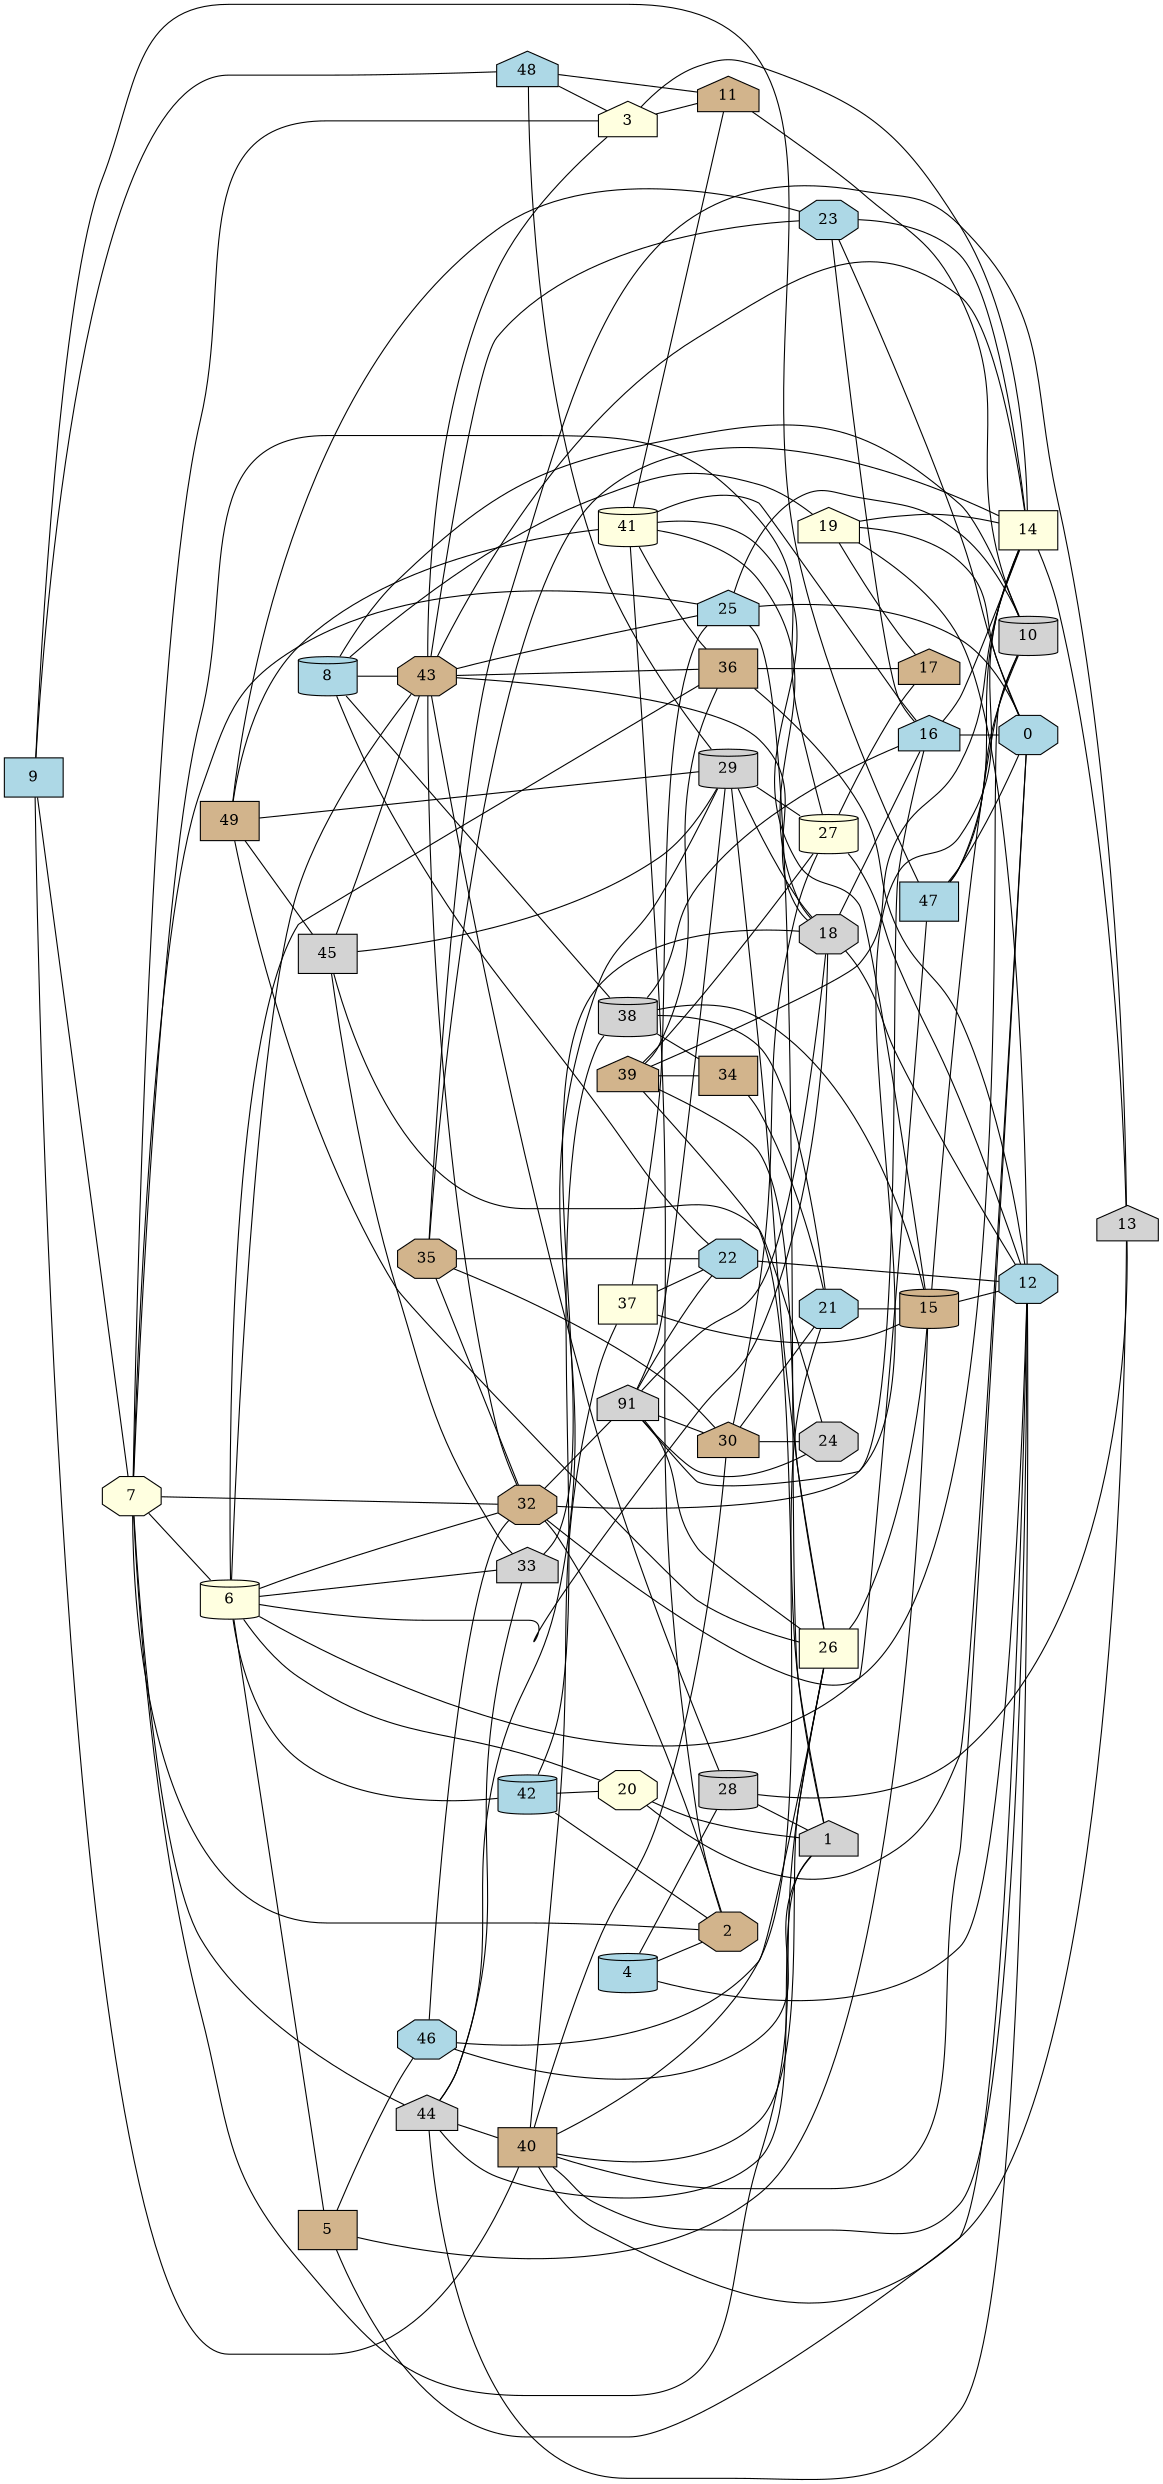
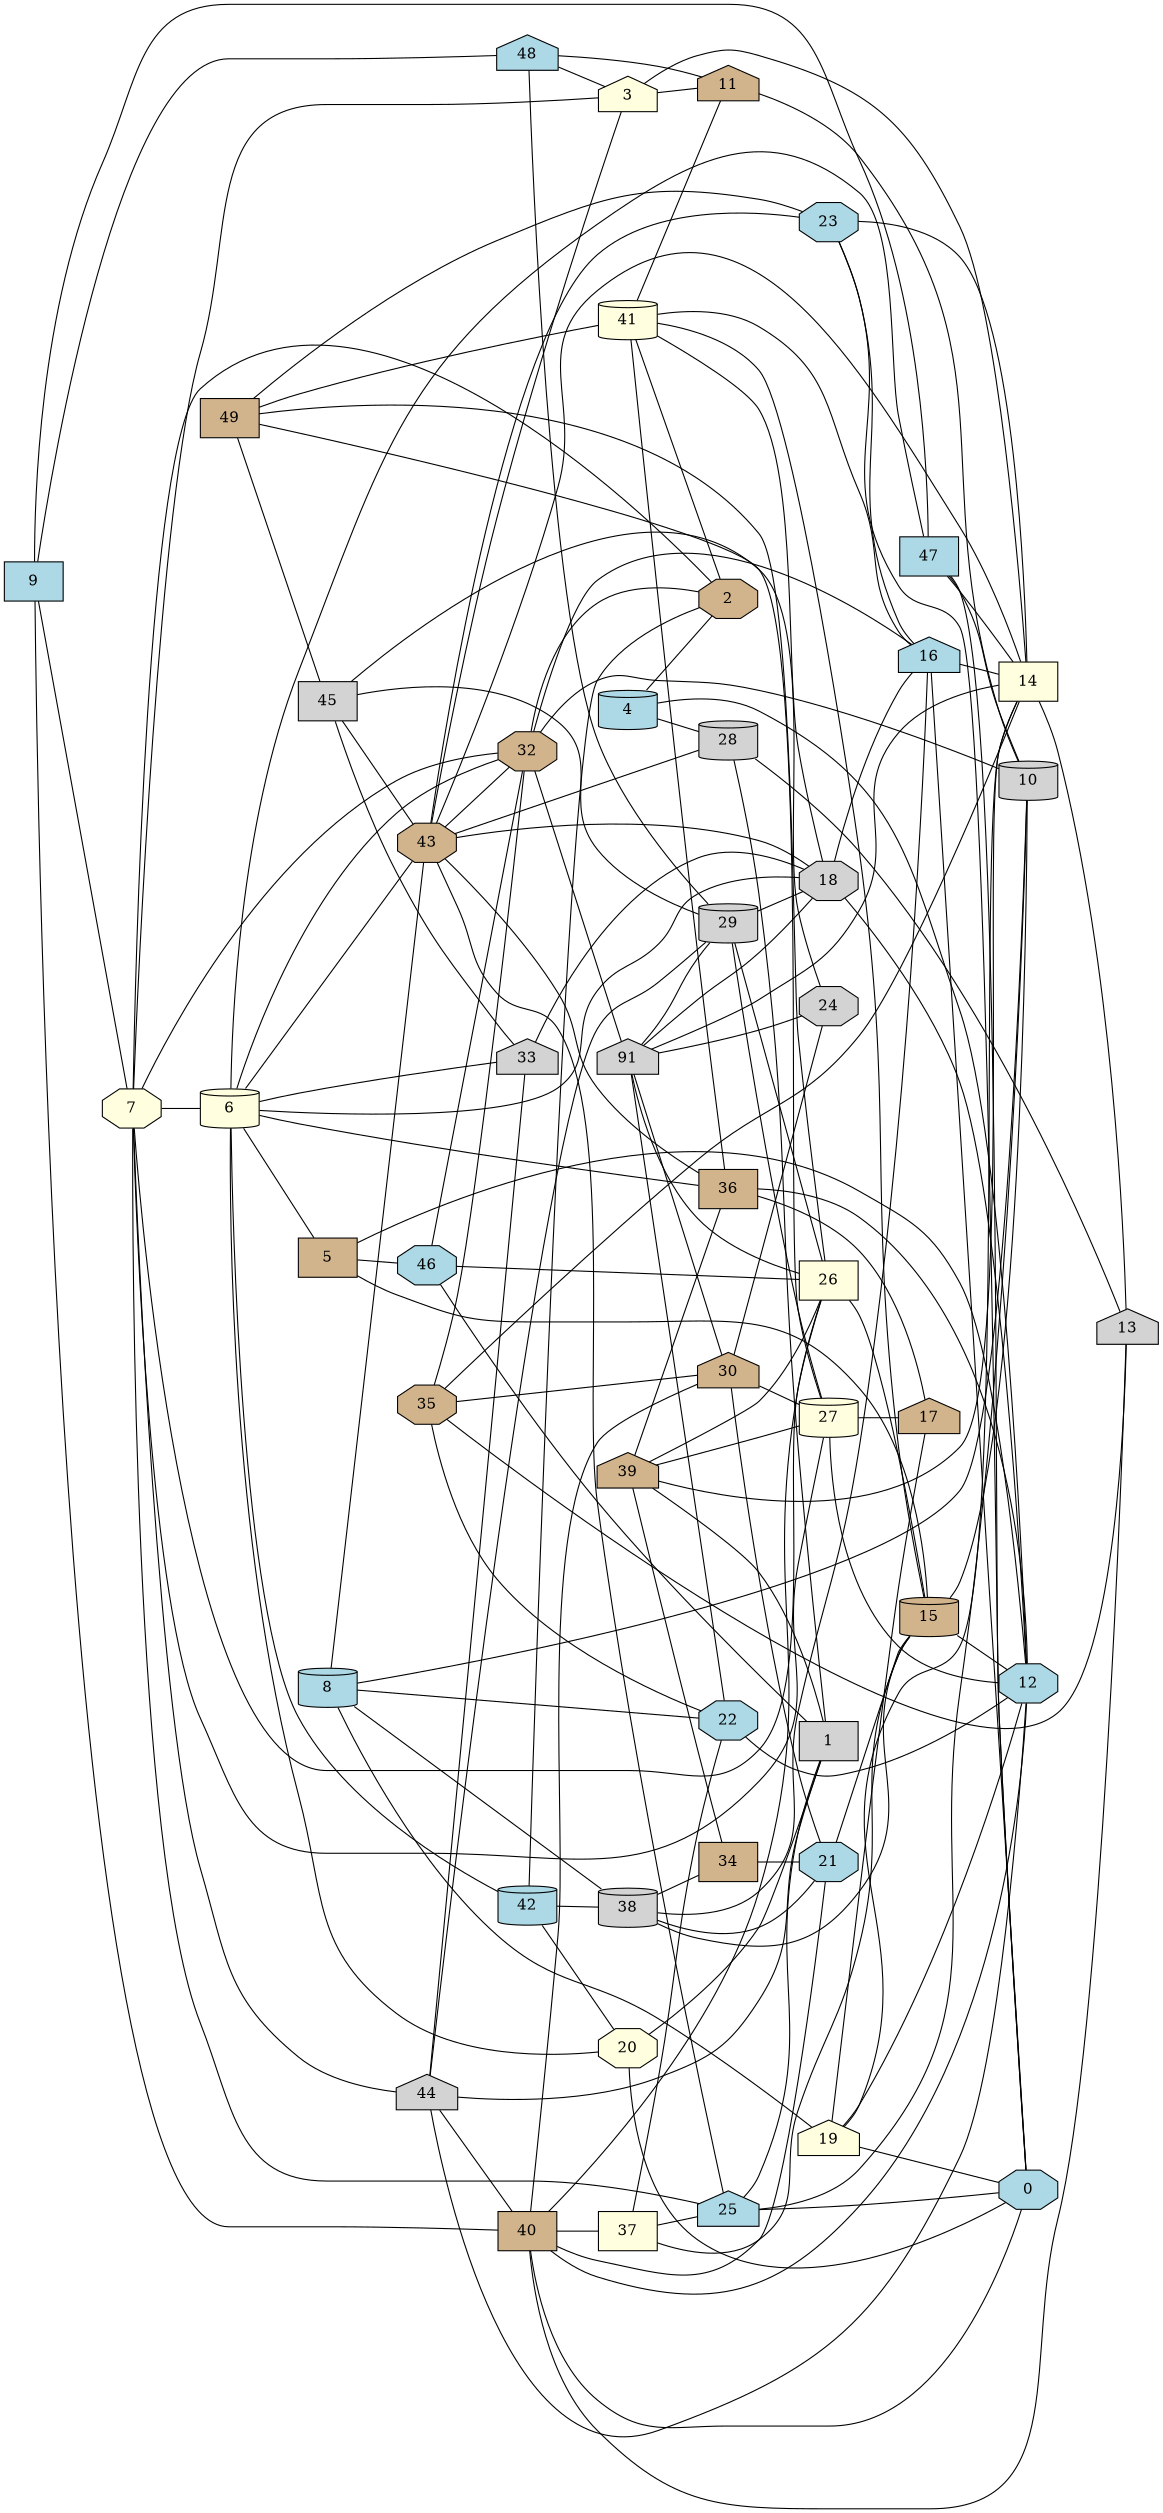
edge "29" -- "49": now "27" -- "49"
node "1": shape house -> box
